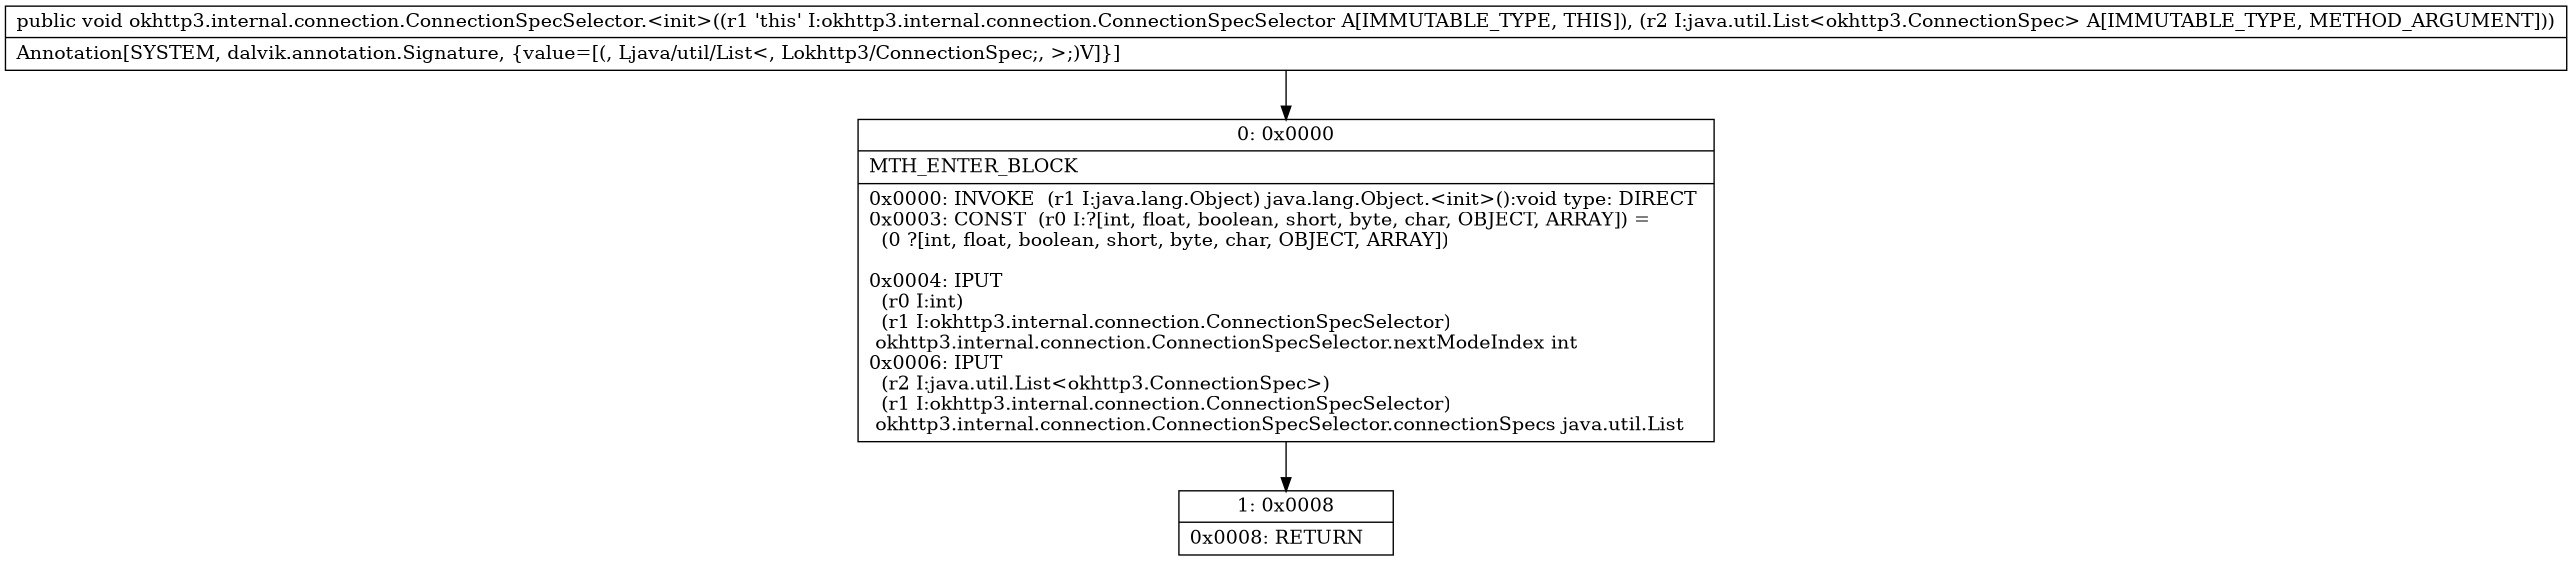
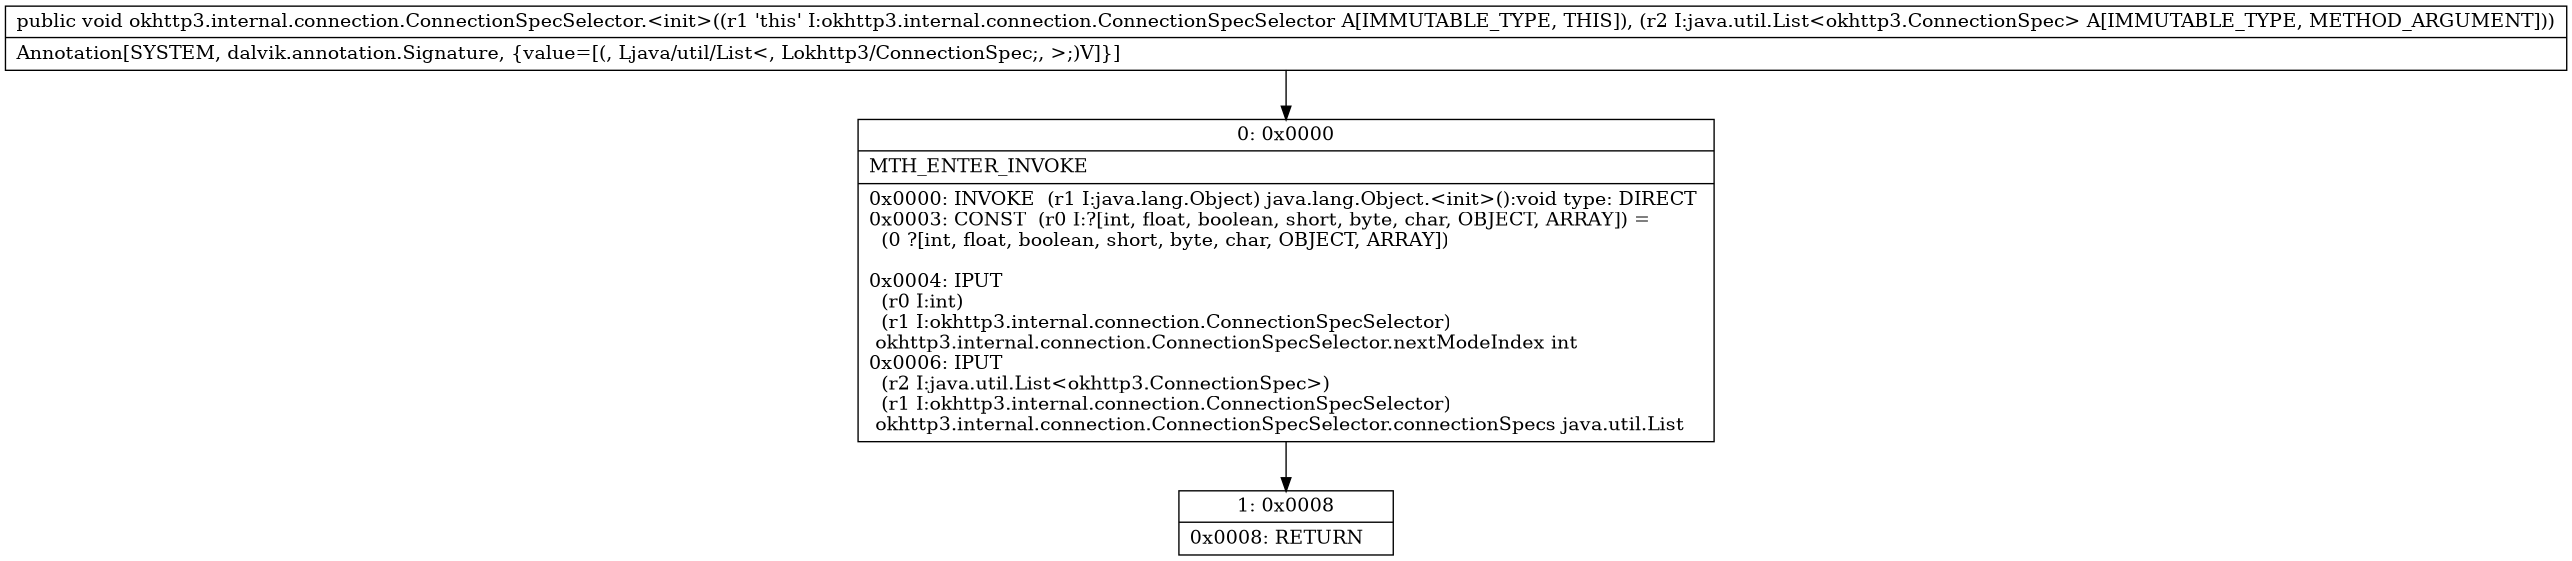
node "0: 0x0000": text "MTH_ENTER_BLOCK" -> "MTH_ENTER_INVOKE"
